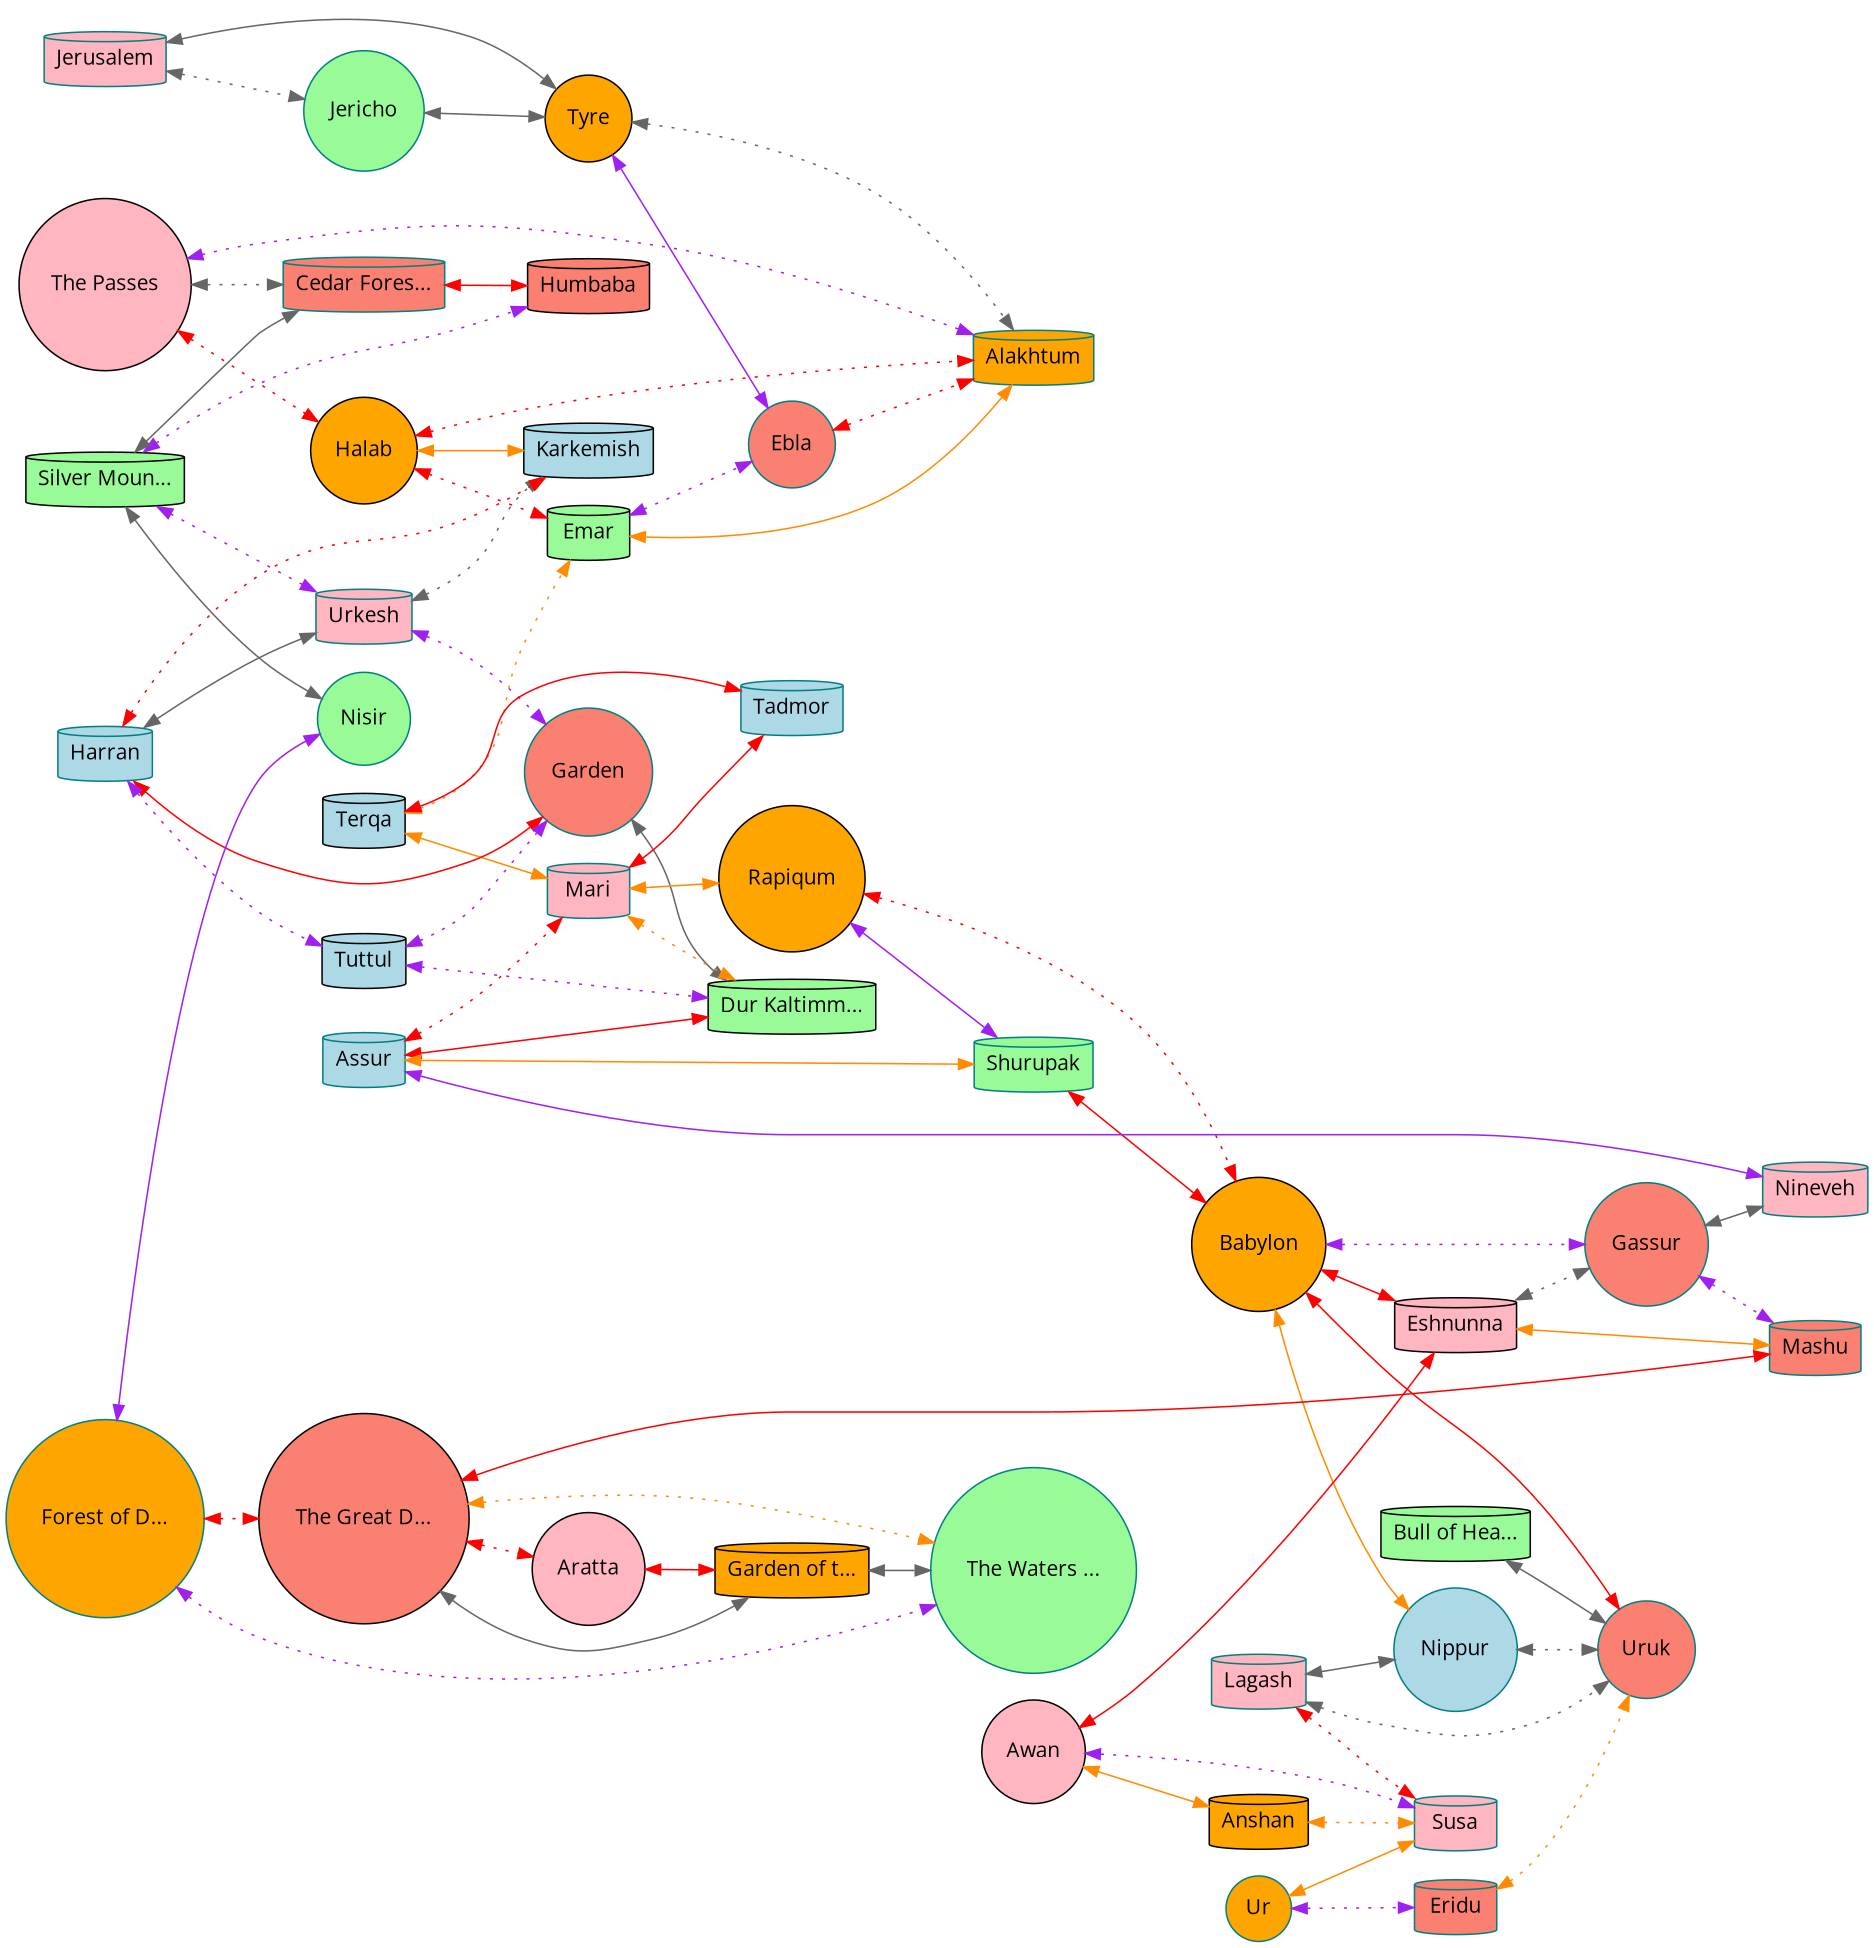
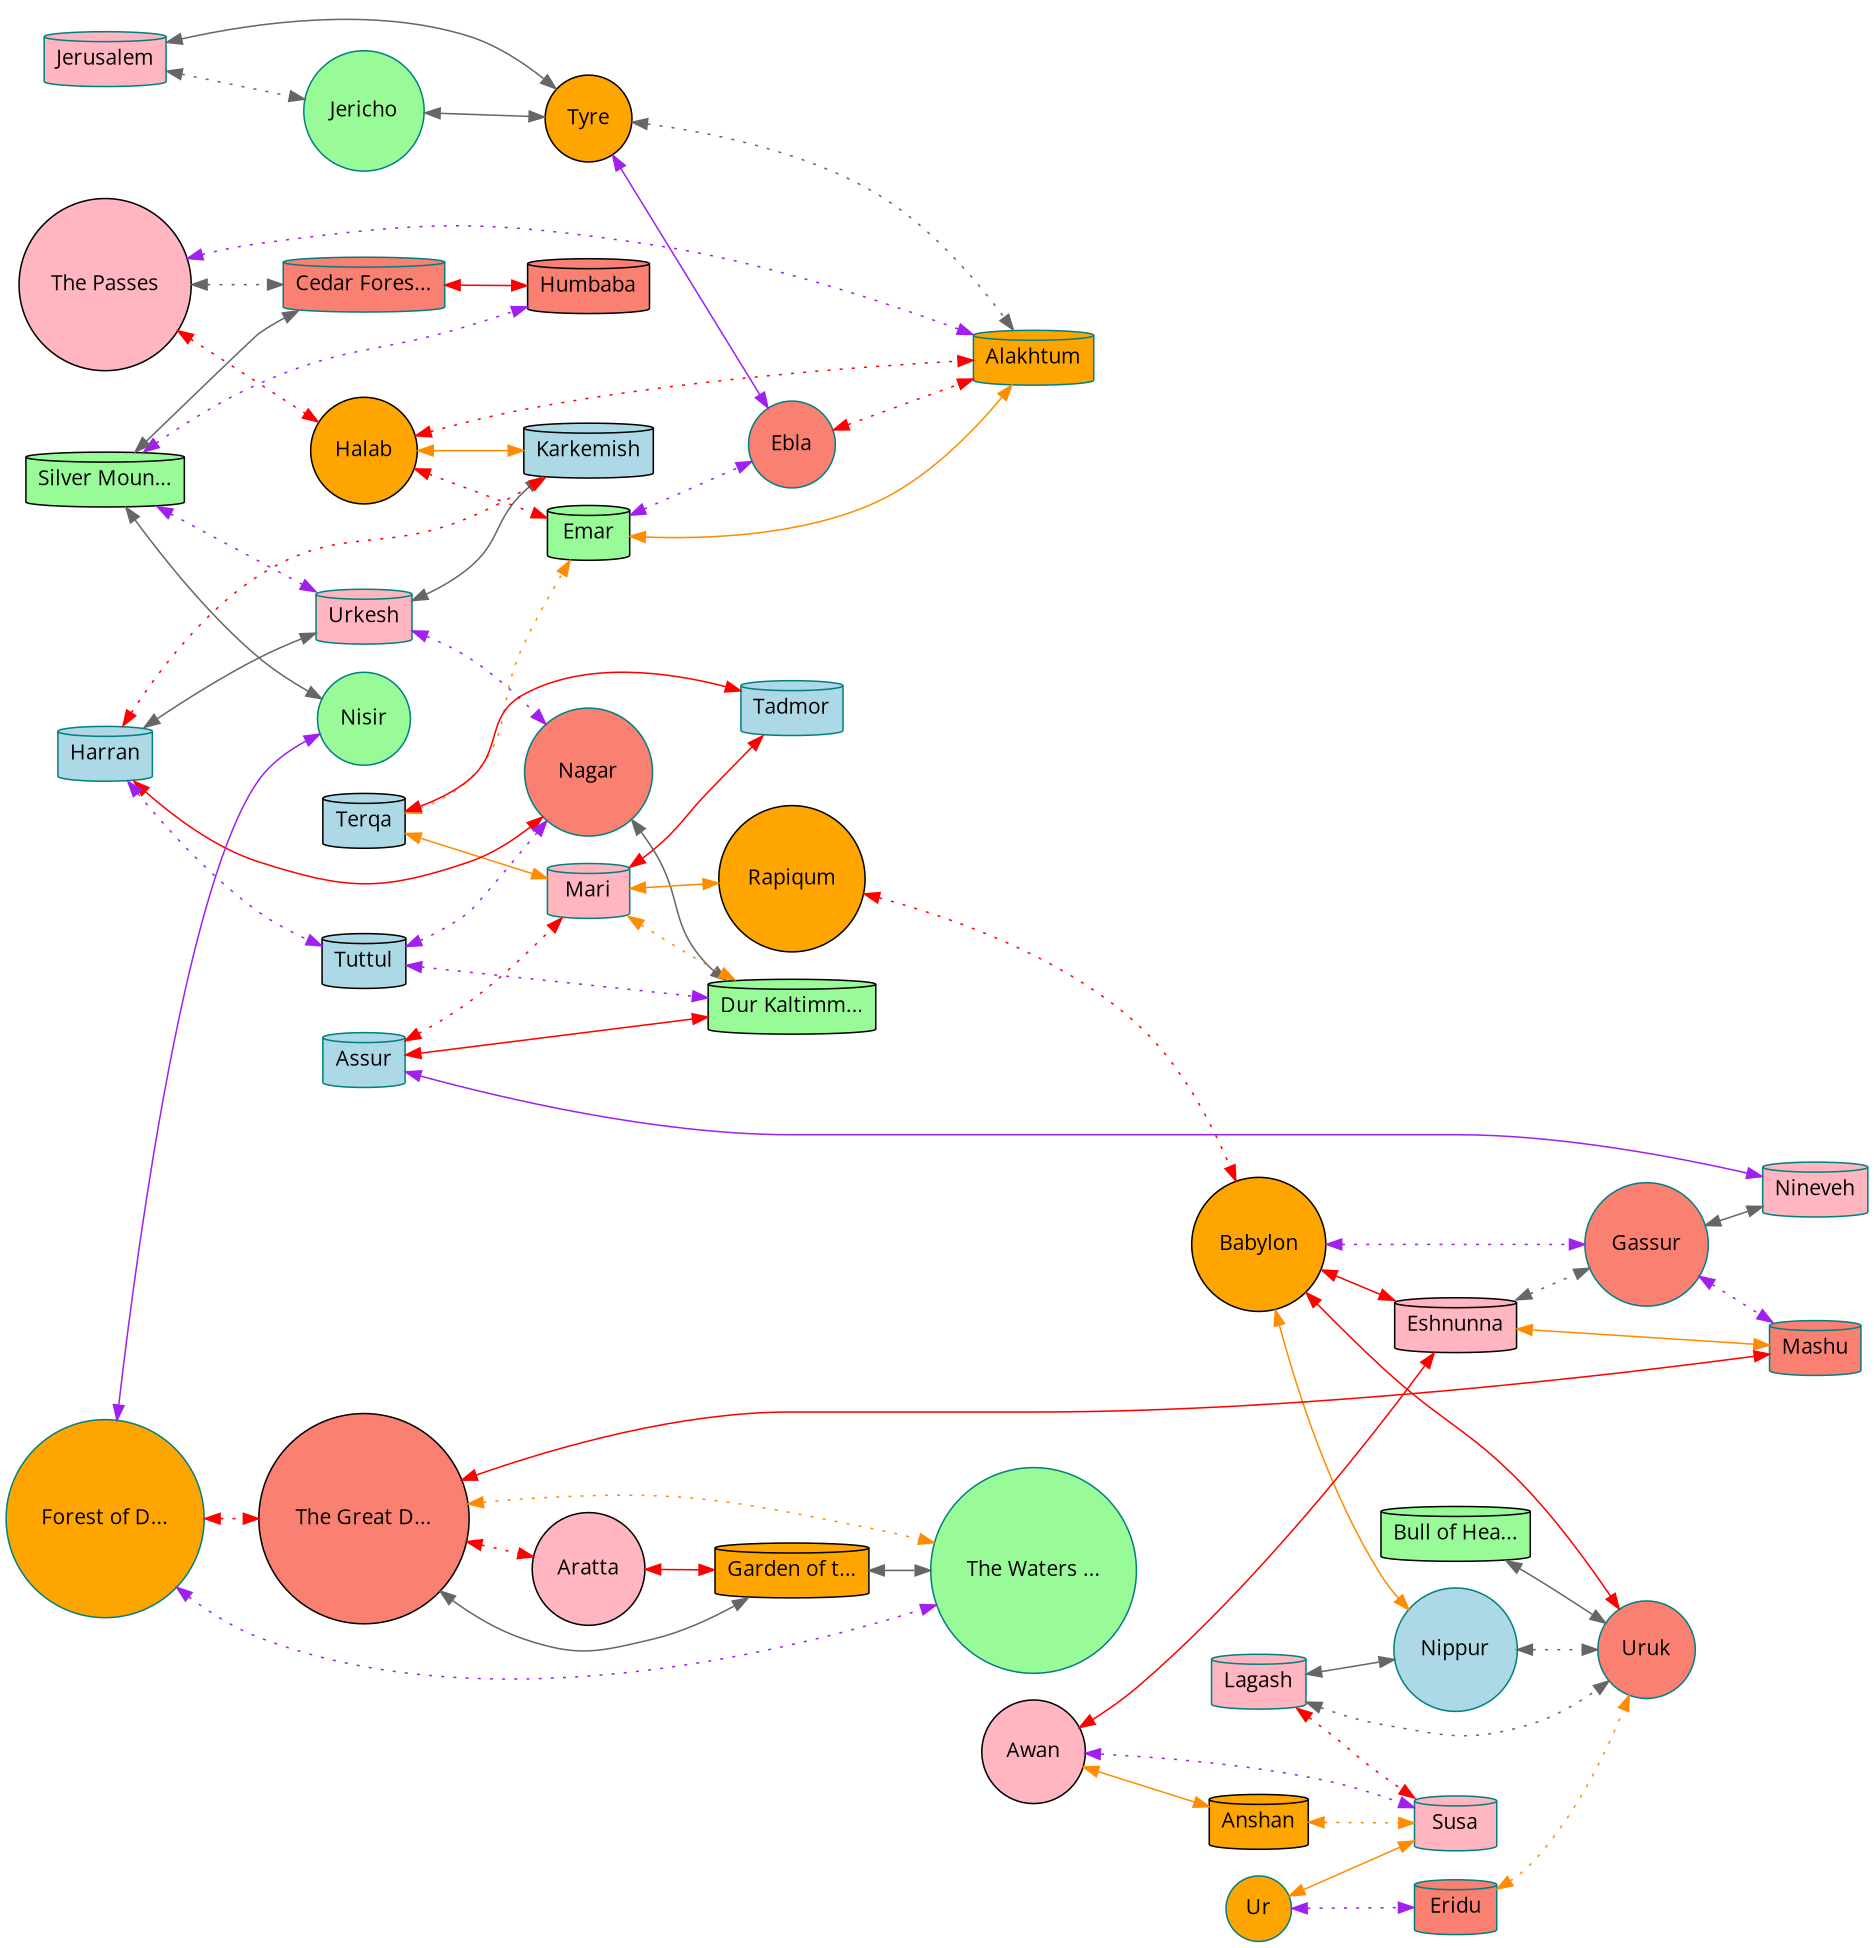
edge "Karkemish" -- "Urkesh": style dotted -> solid
node "Garden": label "Garden" -> "Nagar"
node "Shurupak": removed
